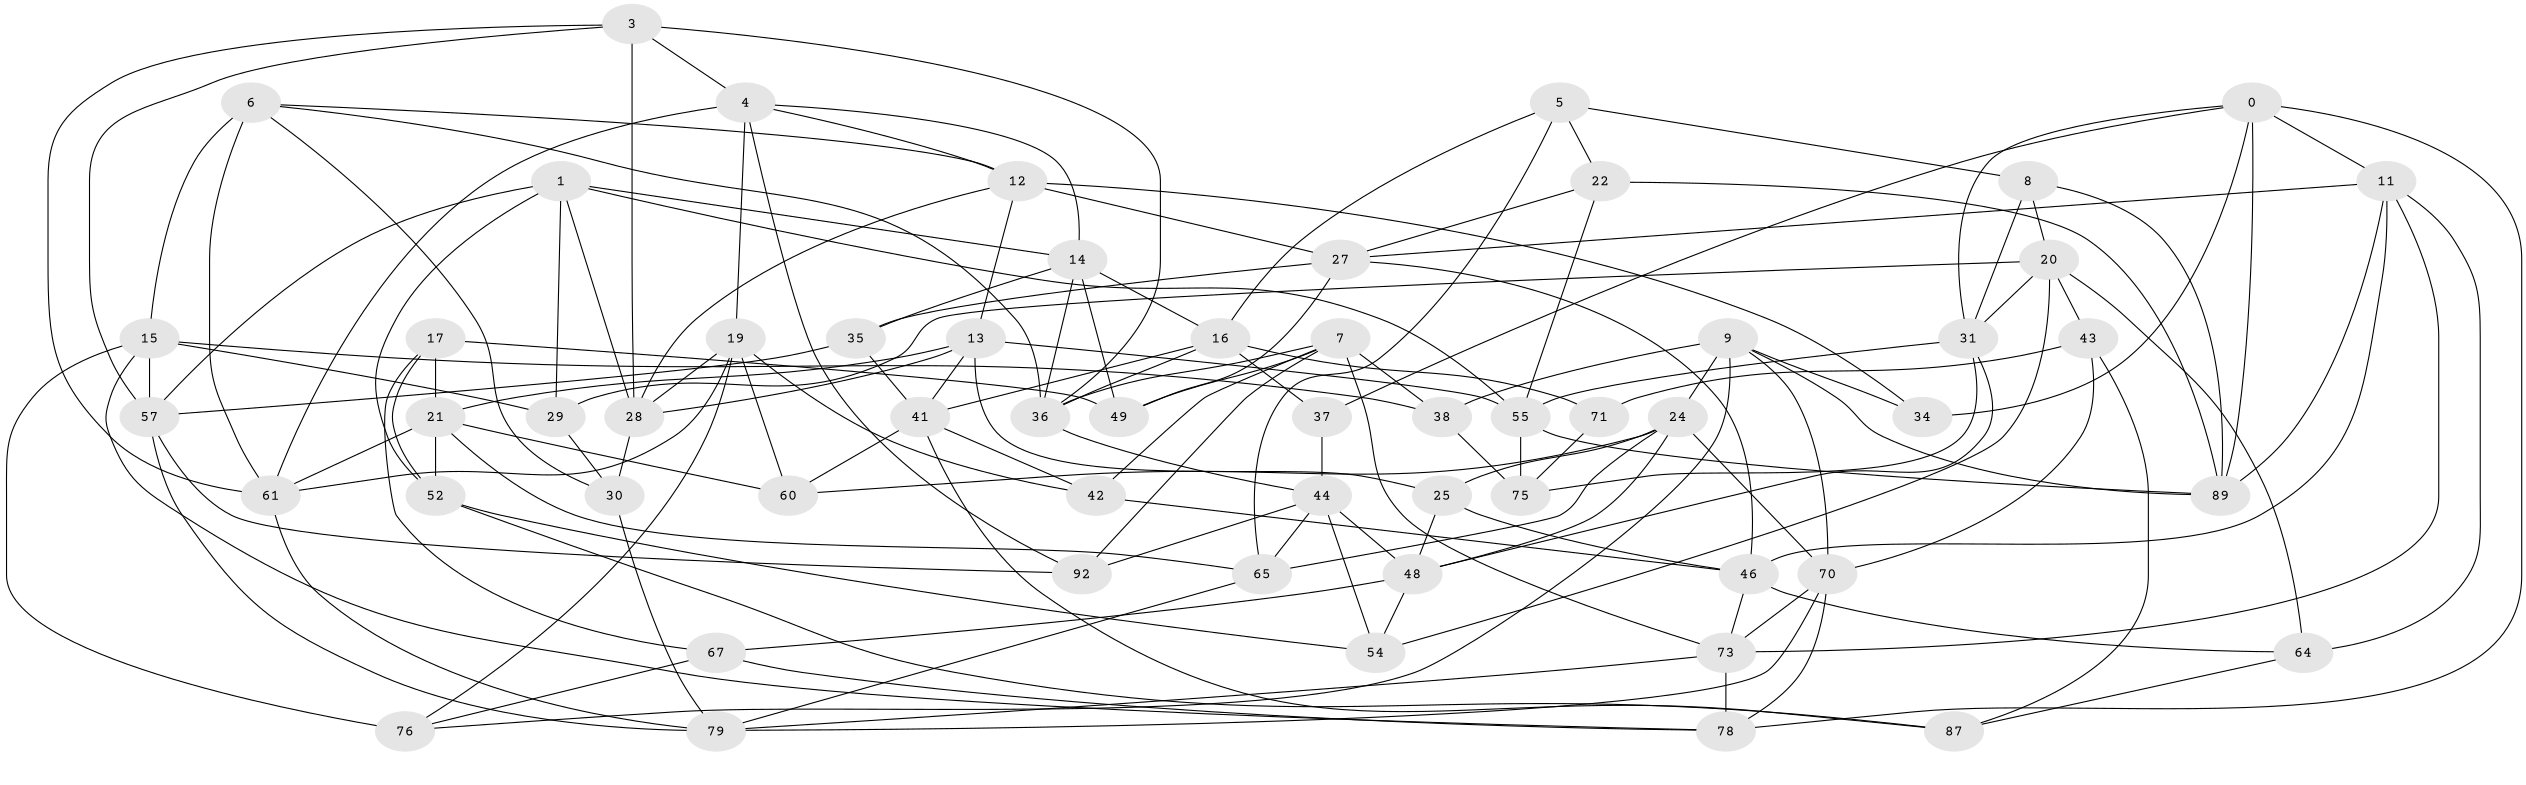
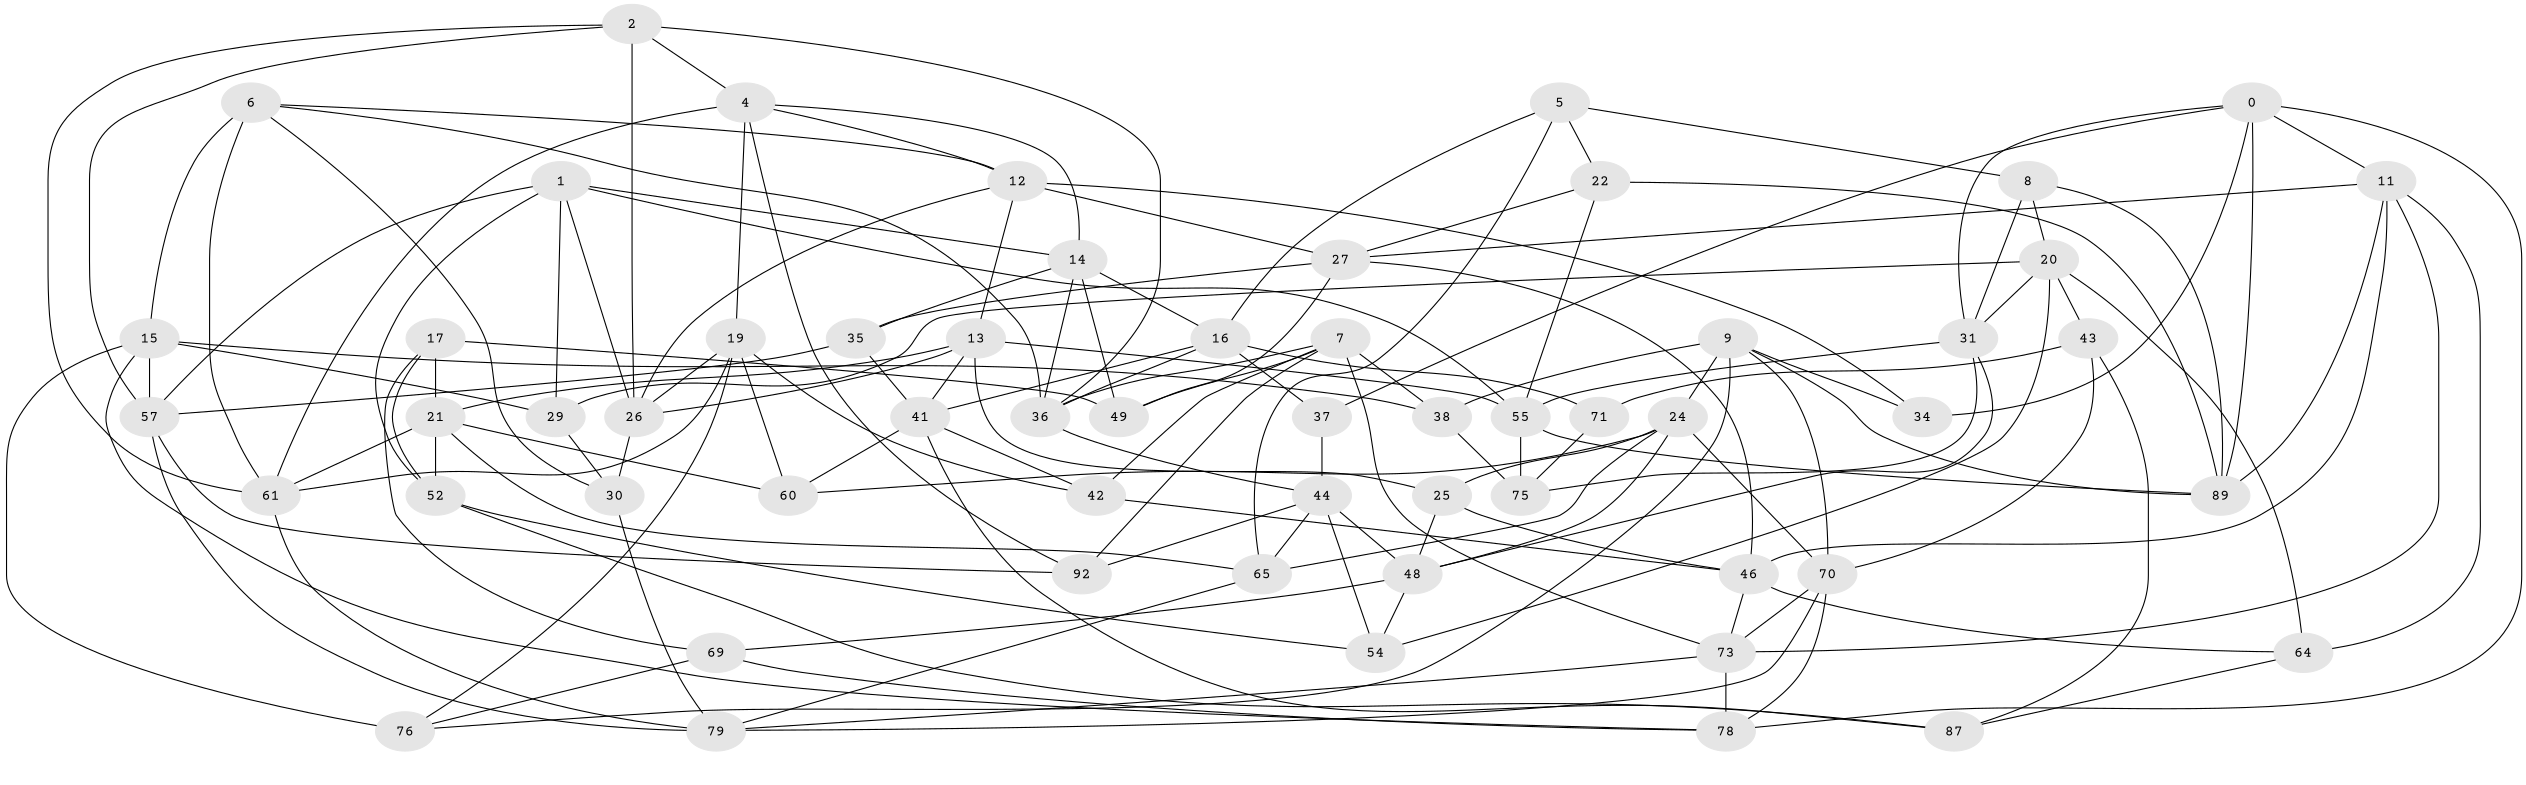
node "3": label "3" -> "2"
node "28": label "28" -> "26"
node "67": label "67" -> "69"
